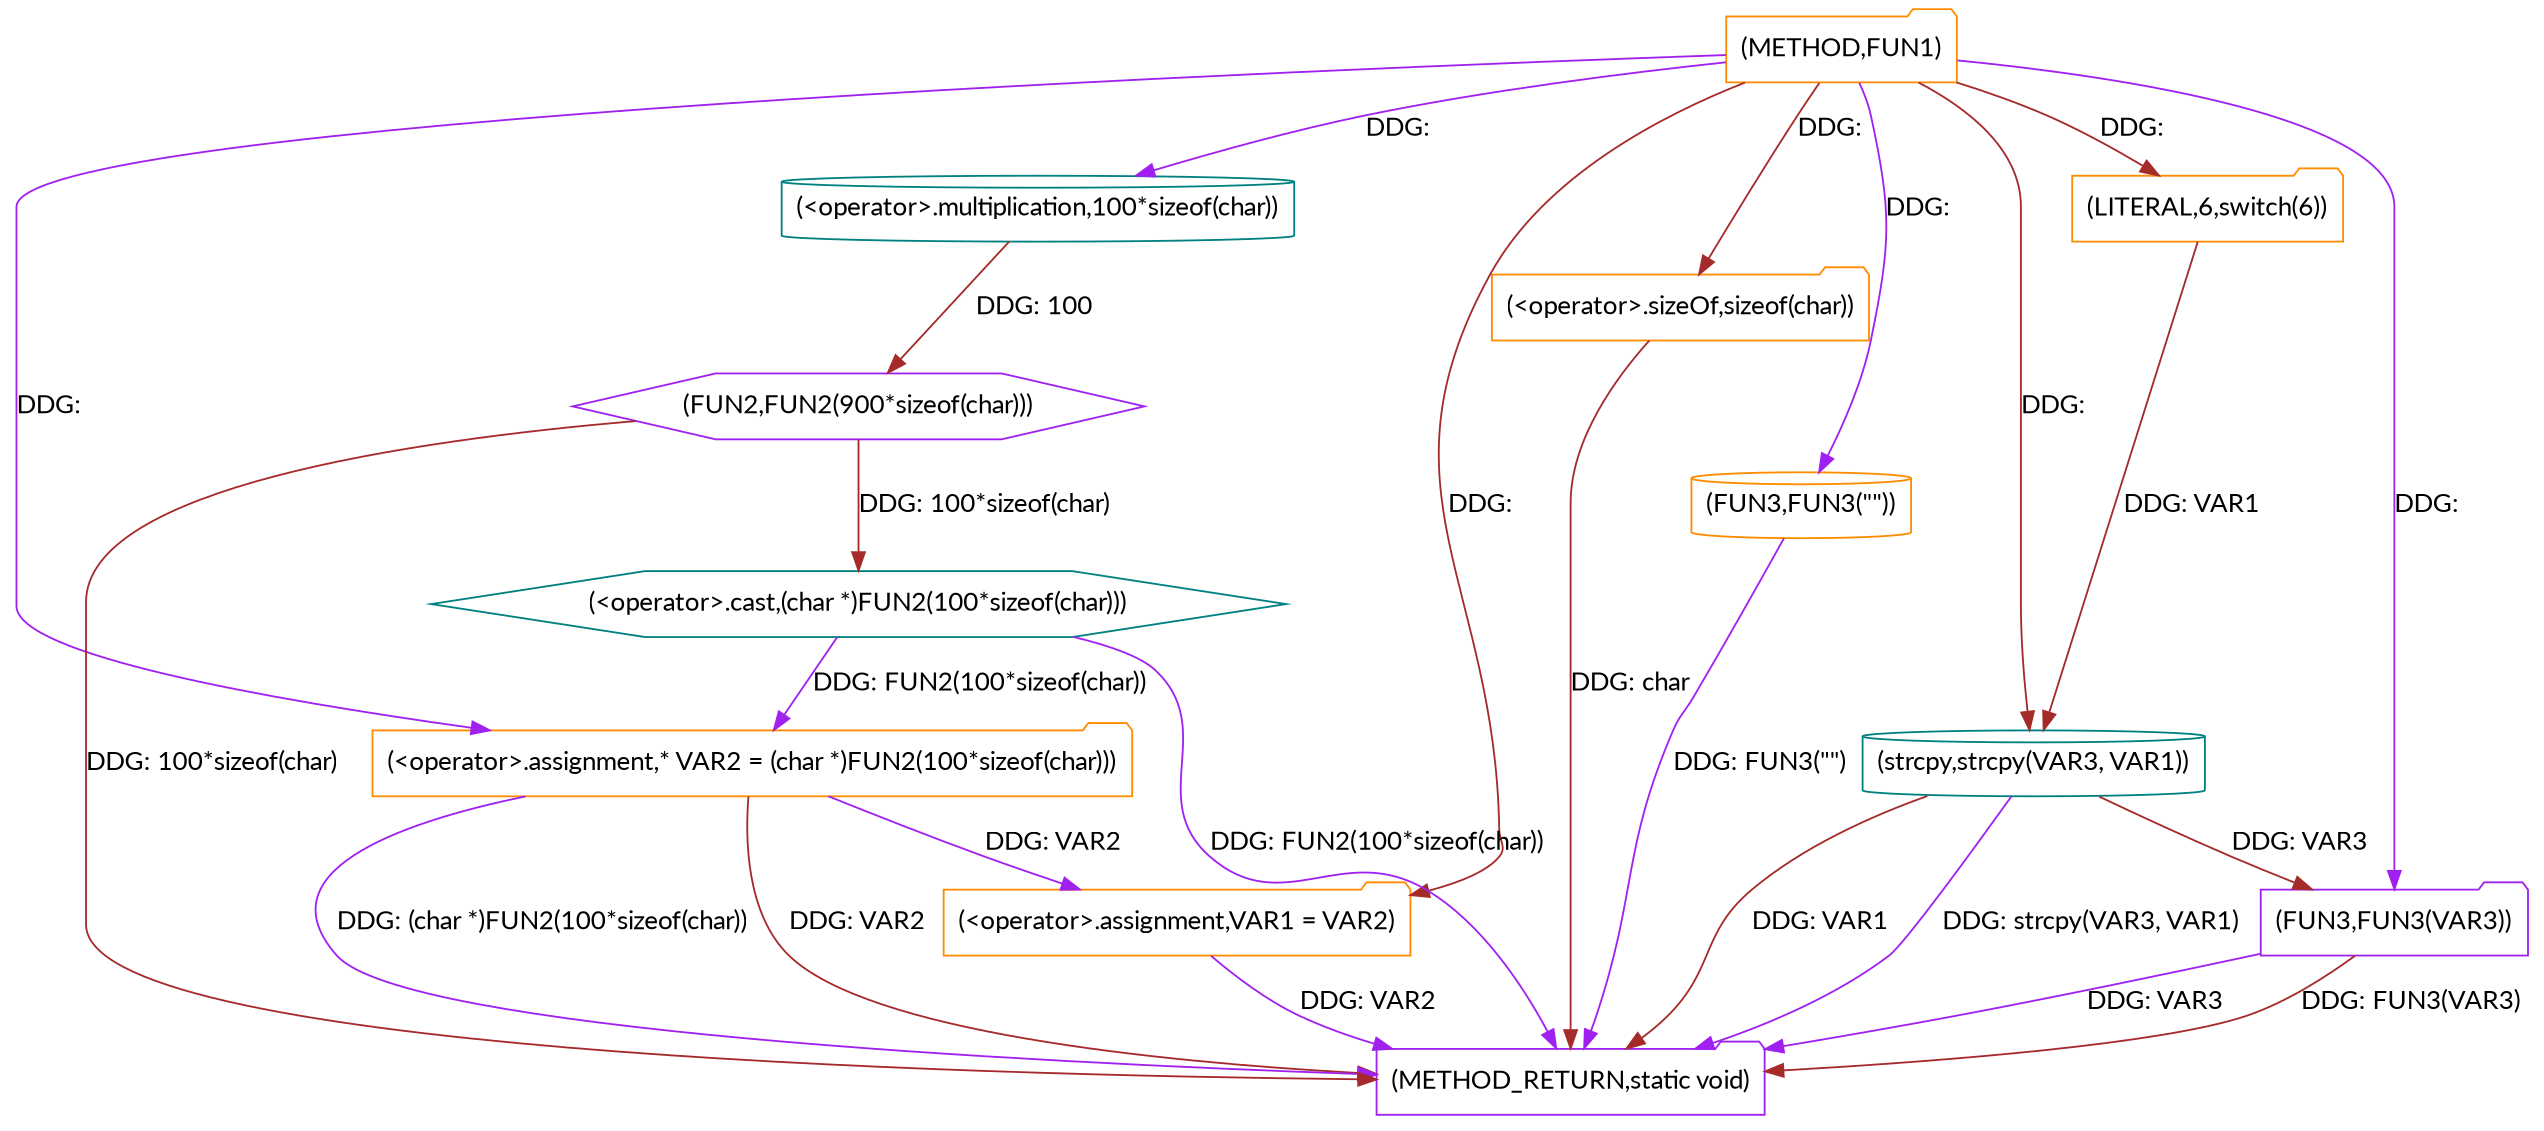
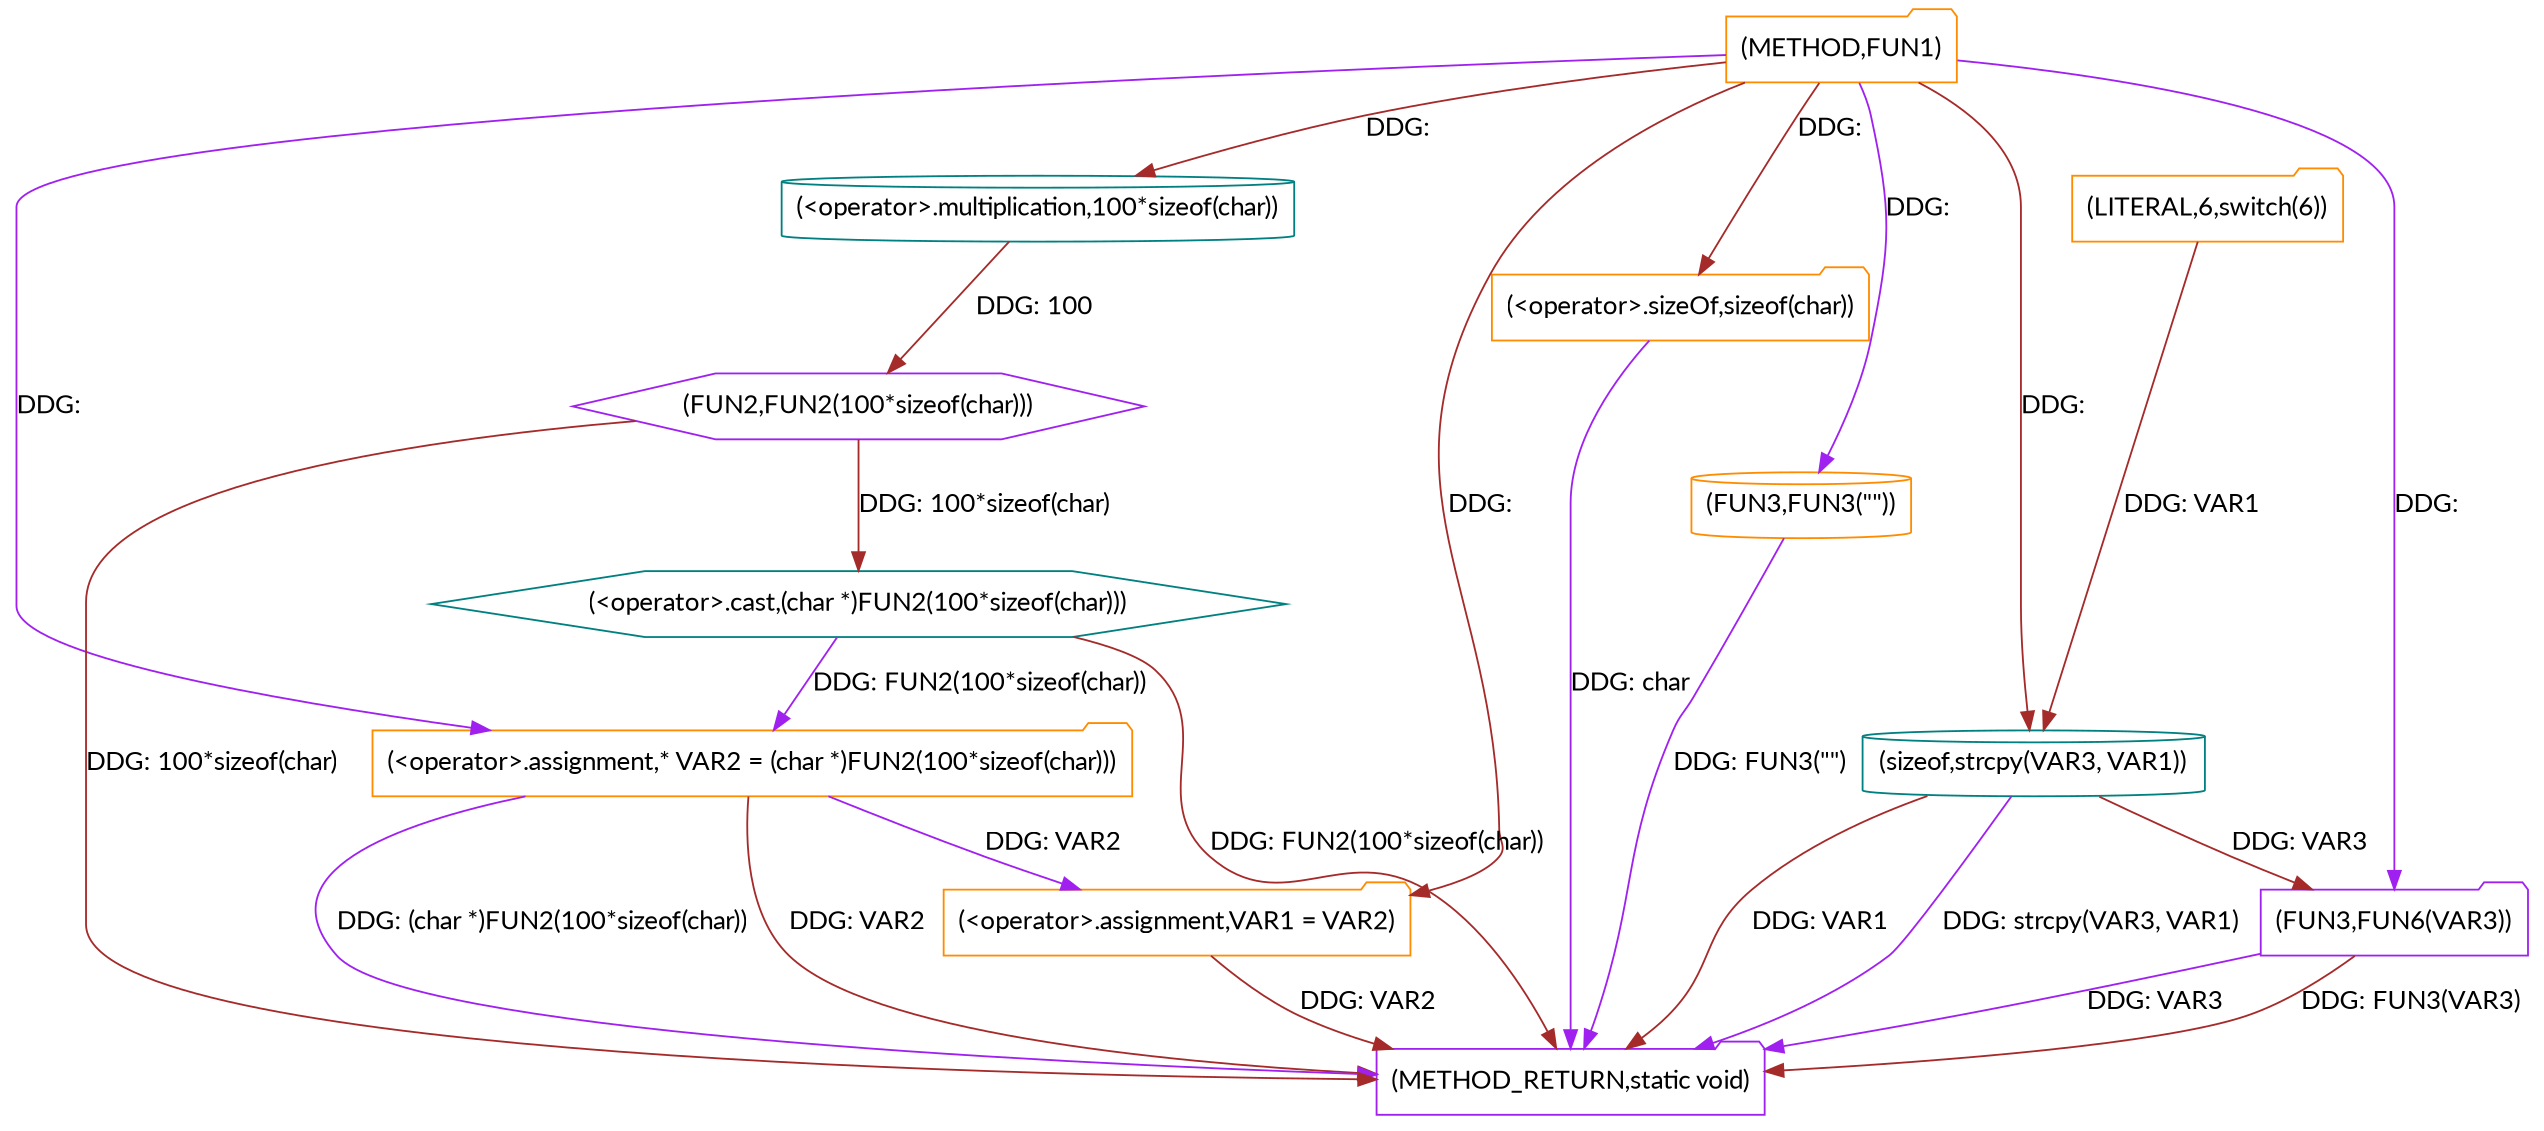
edge "(METHOD,FUN1)" -> "(<operator>.multiplication,100*sizeof(char))": color purple -> brown
edge "(METHOD,FUN1)" -> "(LITERAL,6,switch(6))": removed, label "DDG:"
node "(FUN2,FUN2(900*sizeof(char)))": label "(FUN2,FUN2(900*sizeof(char)))" -> "(FUN2,FUN2(100*sizeof(char)))"
edge "(<operator>.sizeOf,sizeof(char))" -> "(METHOD_RETURN,static void)": color brown -> purple
node "(strcpy,strcpy(VAR3, VAR1))": label "(strcpy,strcpy(VAR3, VAR1))" -> "(sizeof,strcpy(VAR3, VAR1))"
edge "(<operator>.cast,(char *)FUN2(100*sizeof(char)))" -> "(METHOD_RETURN,static void)": color purple -> brown
node "(FUN3,FUN3(VAR3))": label "(FUN3,FUN3(VAR3))" -> "(FUN3,FUN6(VAR3))"
edge "(<operator>.assignment,VAR1 = VAR2)" -> "(METHOD_RETURN,static void)": color purple -> brown
